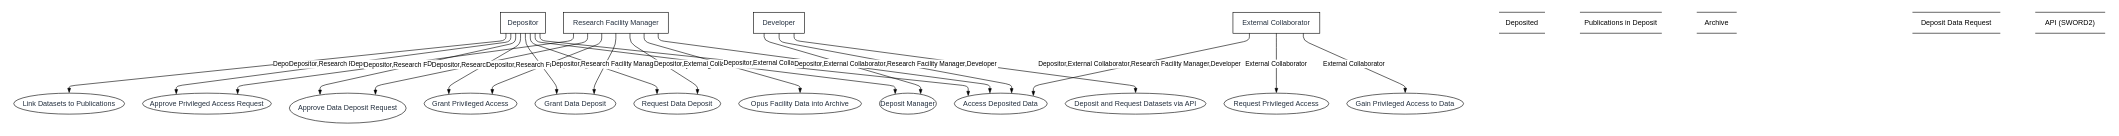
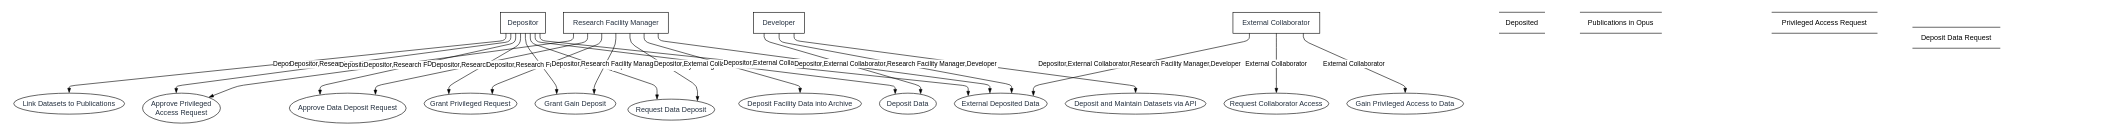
node "Publications in Deposit": label "Publications in Deposit" -> "Publications in Opus"
node "Archive": removed
node "Privileged Access Request": added
node "Deposit Data Request": moved (1958, 23) -> (1958, 38)
node "API (SWORD2)": removed
node "Approve Privileged Access Request": size 129x21 -> 78x30
node "Grant Privileged Access": label "Grant Privileged Access" -> "Grant Privileged Request"
node "Grant Data Deposit": label "Grant Data Deposit" -> "Grant Gain Deposit"
node "Request Data Deposit": moved (677, 104) -> (671, 110)
node "Opus Facility Data into Archive": label "Opus Facility Data into Archive" -> "Deposit Facility Data into Archive"
node "Deposit Manager": label "Deposit Manager" -> "Deposit Data"
node "Access Deposited Data": label "Access Deposited Data" -> "External Deposited Data"
node "Deposit and Request Datasets via API": label "Deposit and Request Datasets via API" -> "Deposit and Maintain Datasets via API"
node "Request Privileged Access": label "Request Privileged Access" -> "Request Collaborator Access"
